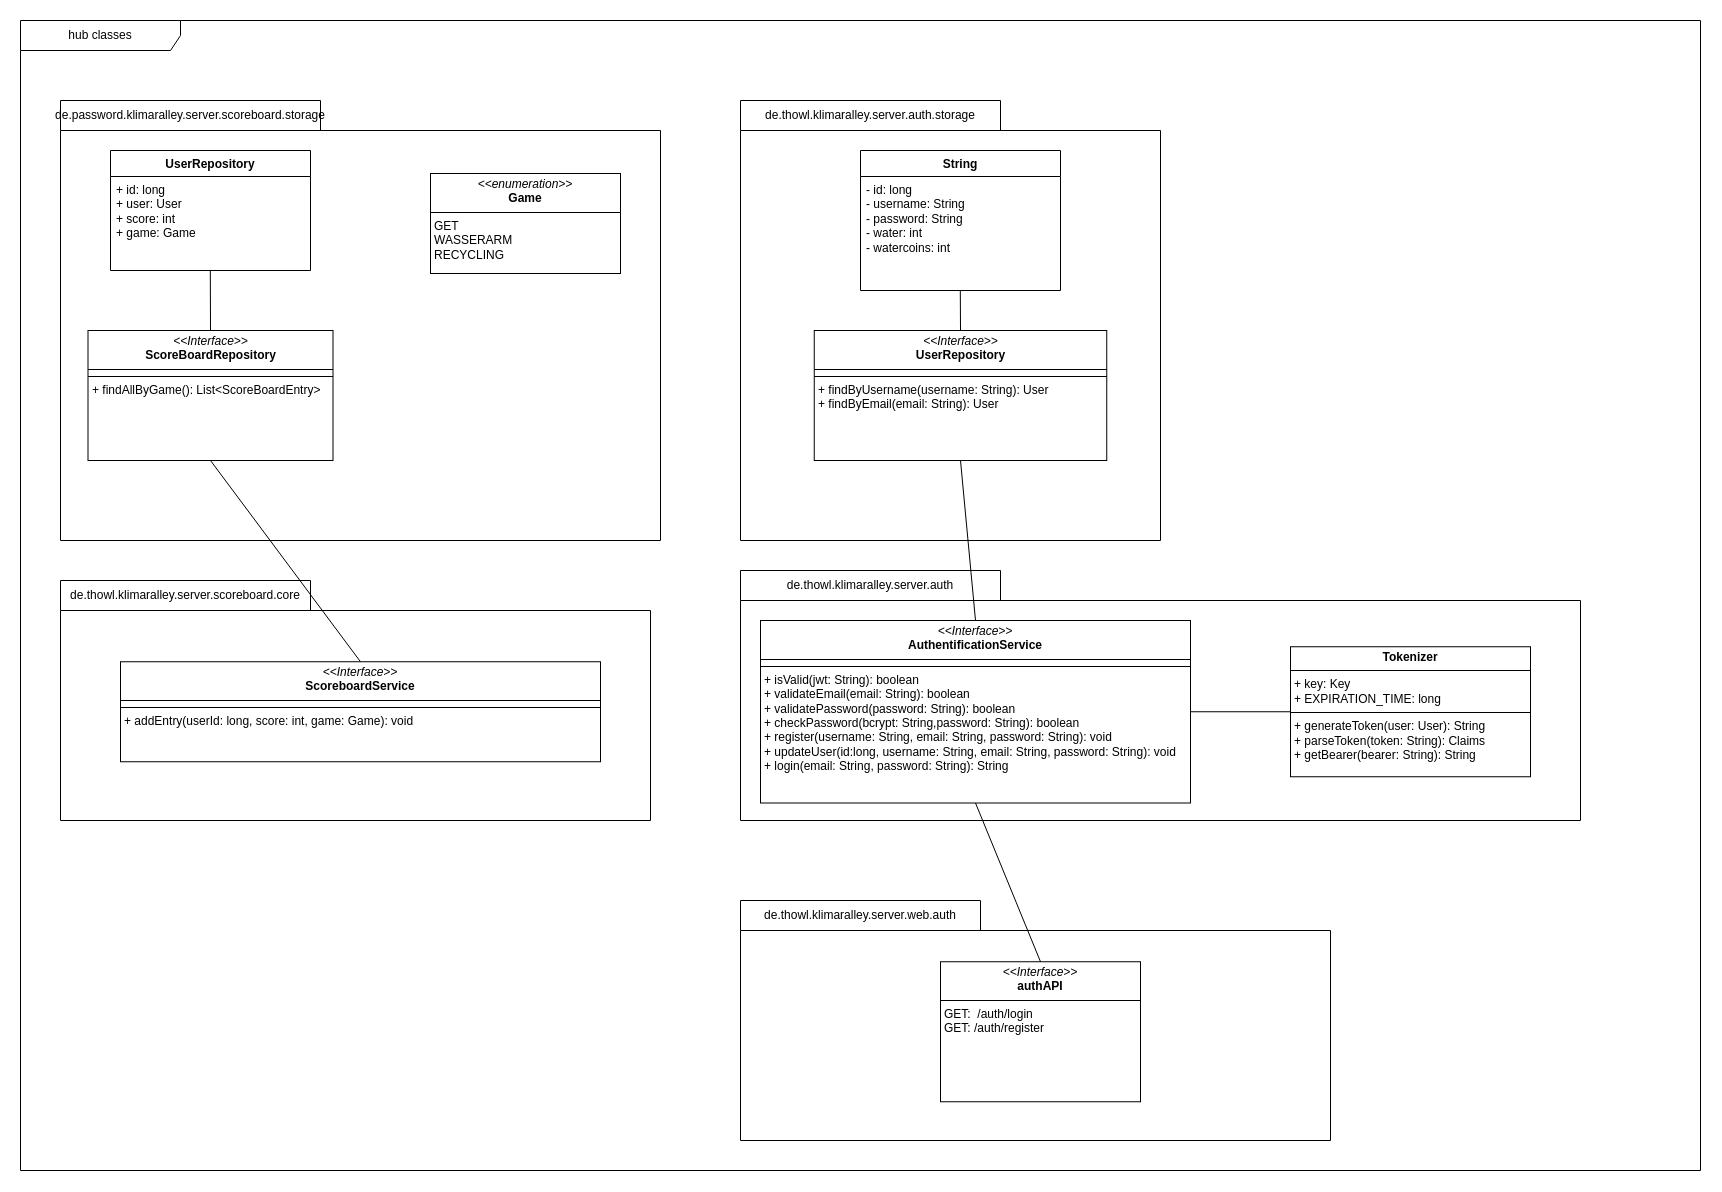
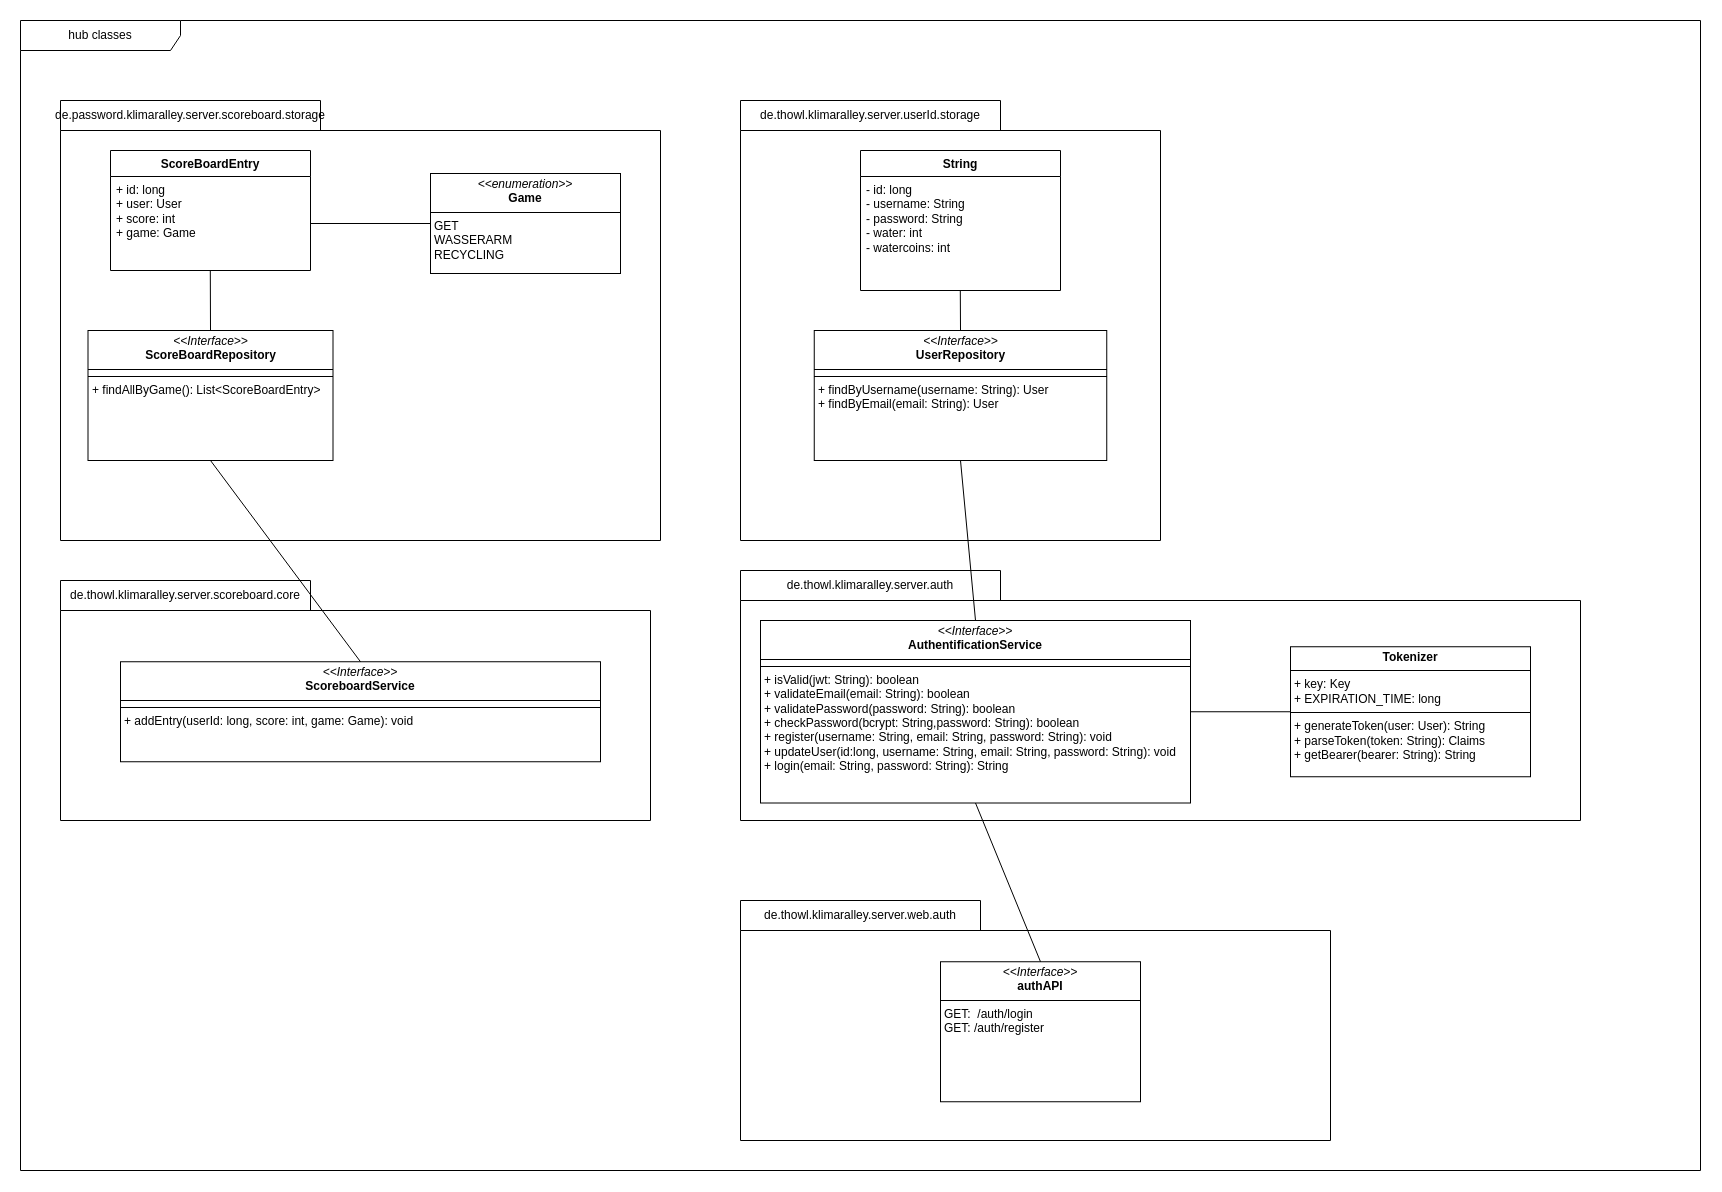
node "de.thowl.klimaralley.server.auth.storage": label "de.thowl.klimaralley.server.auth.storage" -> "de.thowl.klimaralley.server.userId.storage"
node "UserRepository": label "UserRepository" -> "ScoreBoardEntry"
edge "+ id: long + user: User + score: int + game: Game" -- "<<enumeration>> Game GET WASSERARM RECYCLING": added
